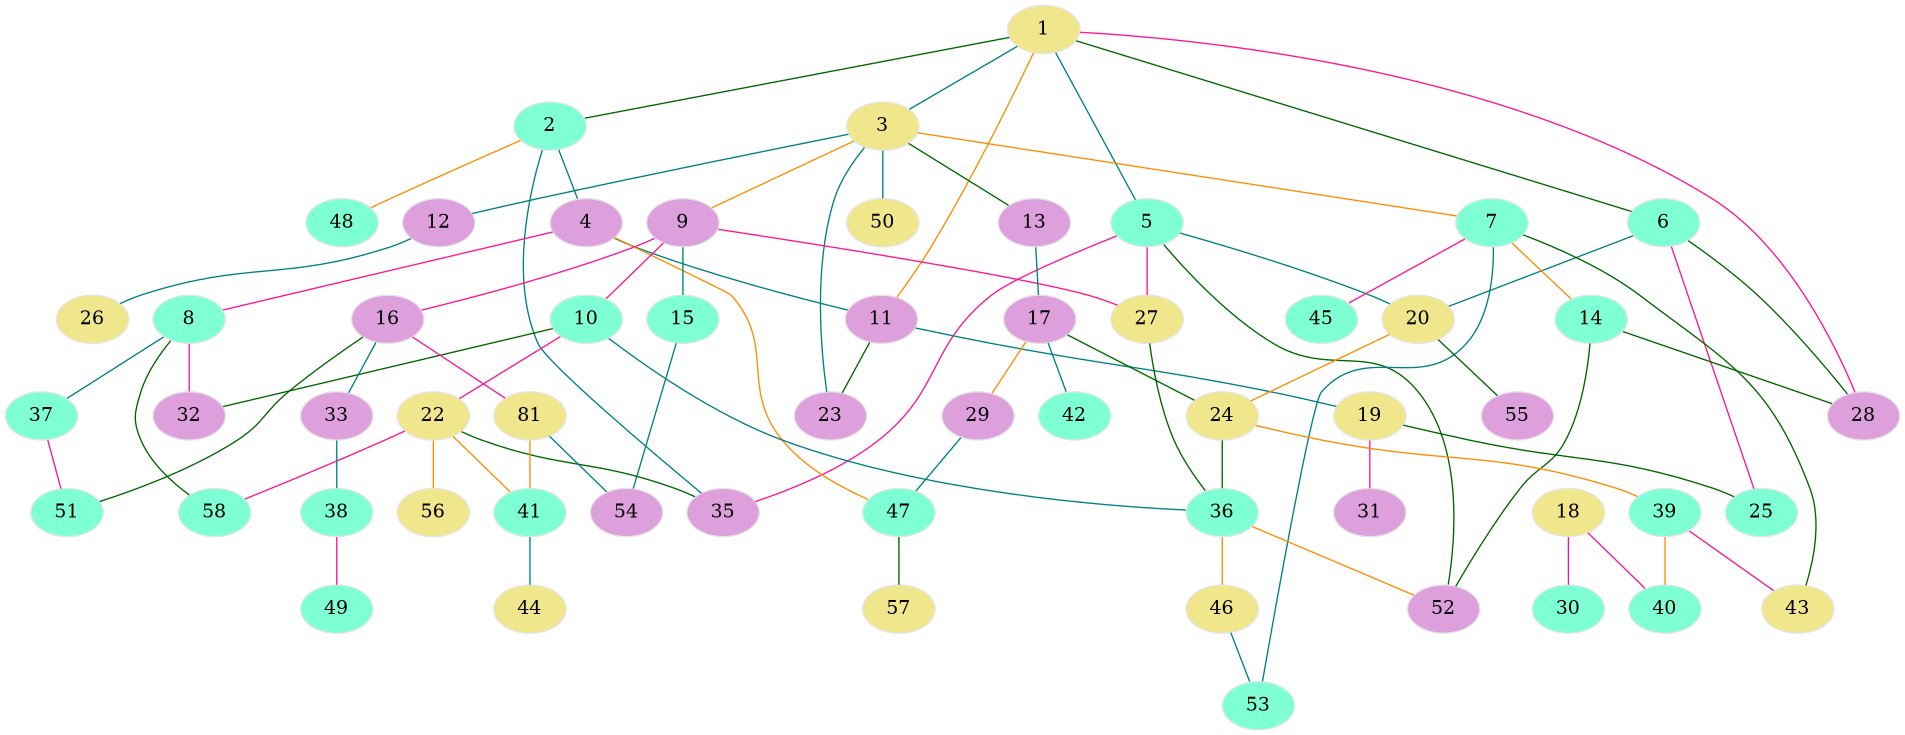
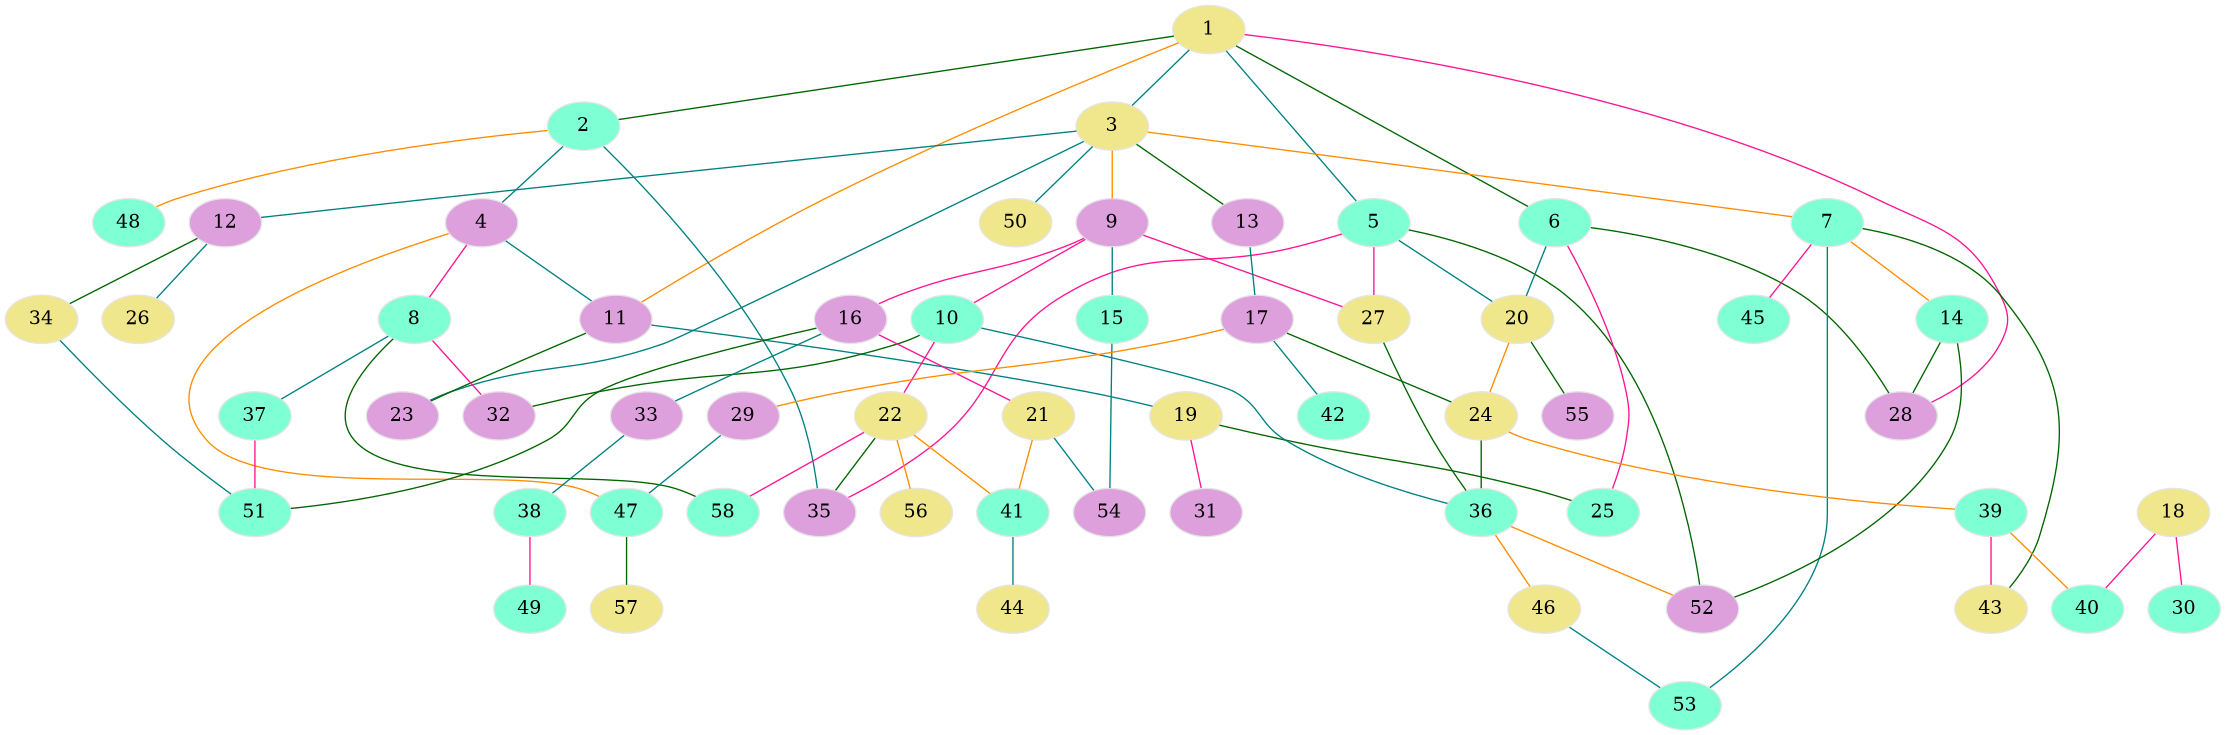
node "34": added
node "81": label "81" -> "21"
